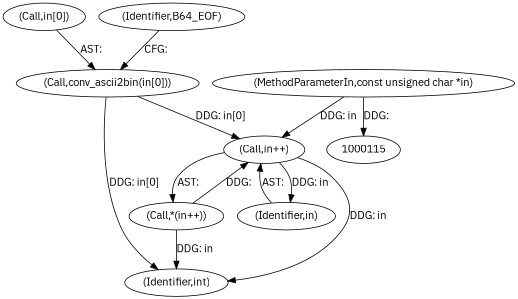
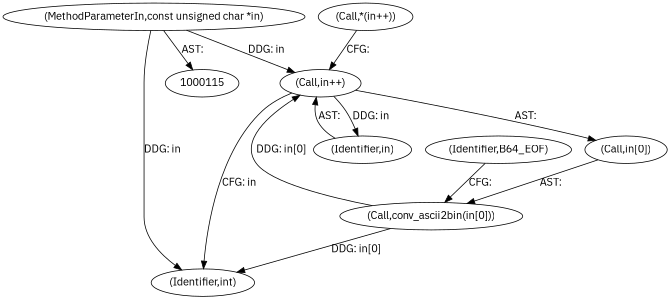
edge "(MethodParameterIn,const unsigned char *in)" -> "1000115": label "DDG: " -> "AST: "
edge "(Call,in++)" -> "(Call,*(in++))": now "(Call,in++)" -> "(Call,in[0])"
edge "(Call,*(in++))" -> "(Call,in++)": label "DDG: " -> "CFG: "
edge "(Call,in++)" -> "(Identifier,int)": label "DDG: in" -> "CFG: in"
edge "(Call,*(in++))" -> "(Identifier,int)": now "(MethodParameterIn,const unsigned char *in)" -> "(Identifier,int)"
